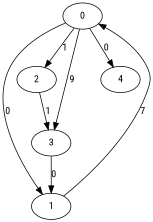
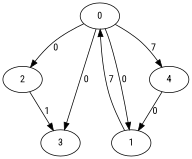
edge "0" -> "2": label "1" -> "0"
edge "0" -> "4": label "0" -> "7"
edge "0" -> "3": label "9" -> "0"
edge "3" -> "1": now "4" -> "1"
